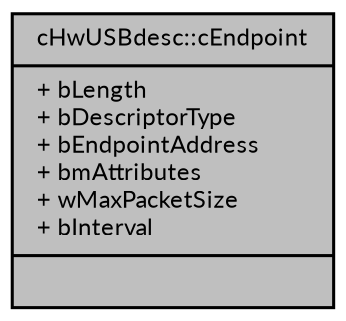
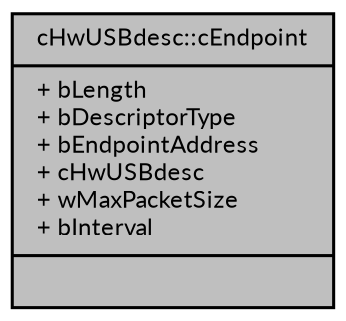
node "cHwUSBdesc::cEndpoint": text "+ bmAttributes" -> "+ cHwUSBdesc"
